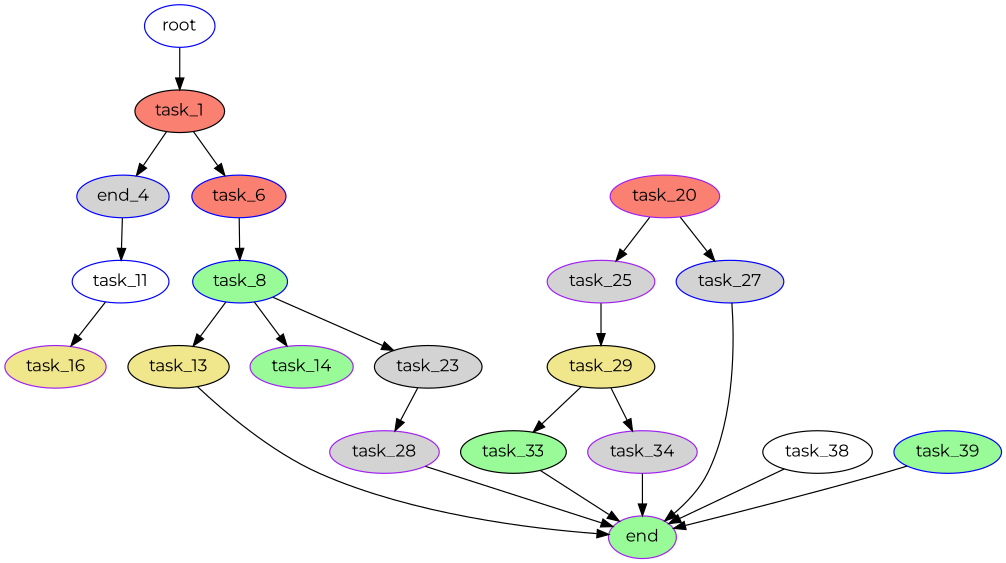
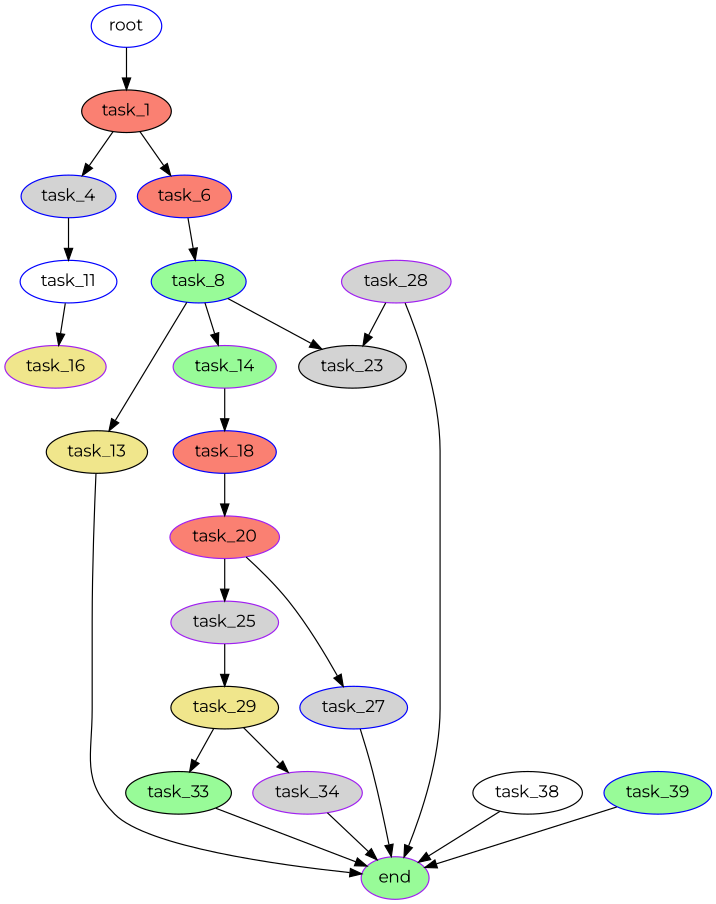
node "end_4": label "end_4" -> "task_4"
edge "task_23" -> "task_28": reversed
node "task_18": added
